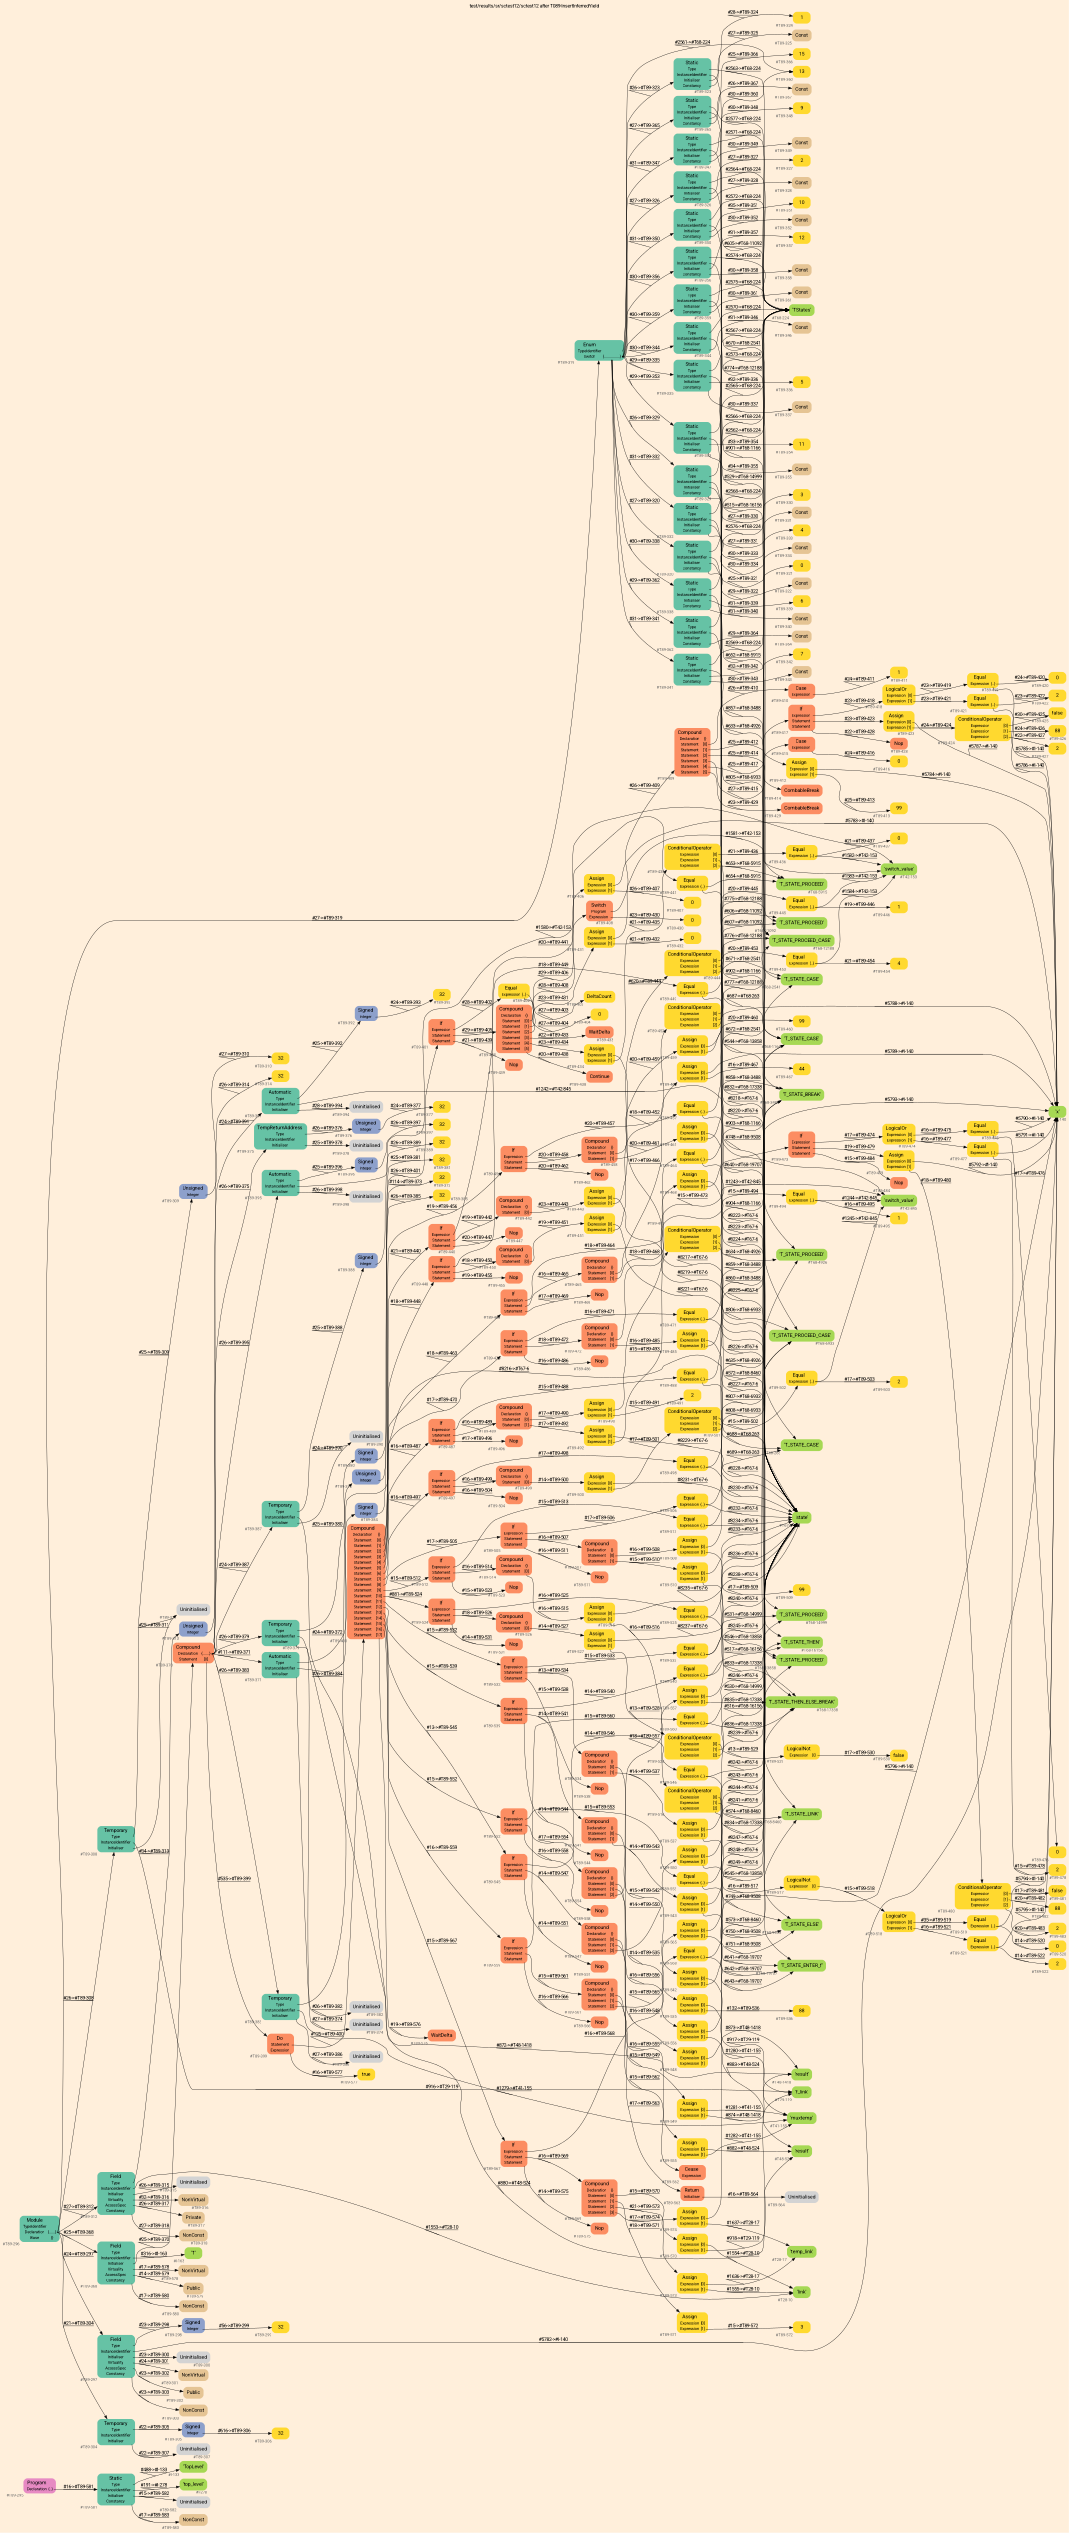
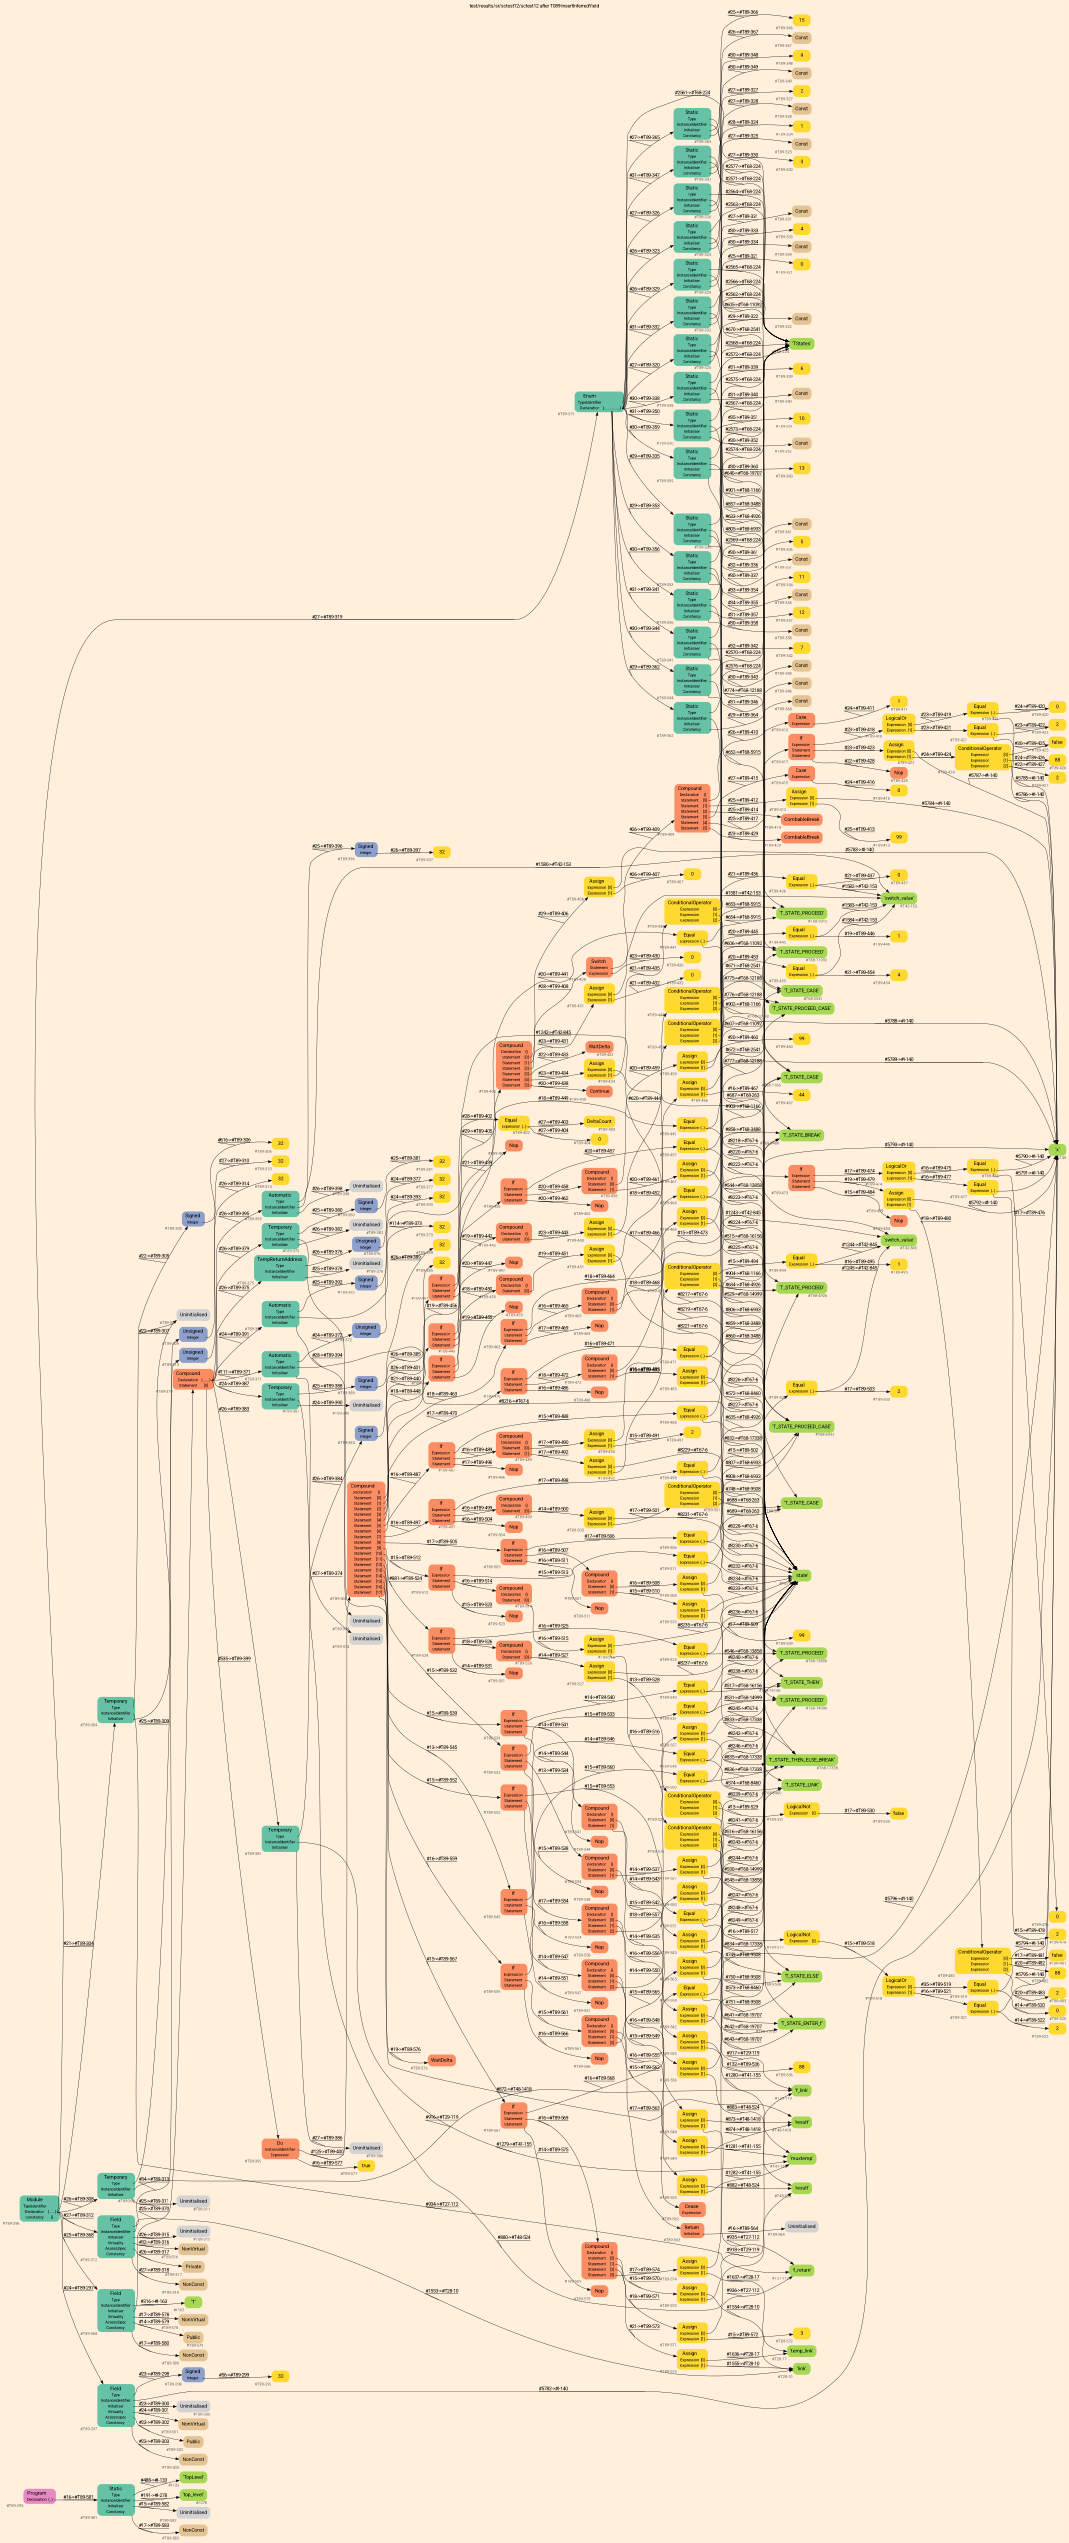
edge "Enum" -> "13": now "Enum" -> "'TStates'"
node "Enum": text "Switch" -> "Declaration"
node "Switch": text "Program" -> "Statement"
node "Do": text "Statement" -> "InstanceIdentifier"
node "Module": text "Base" -> "Constancy"
node "'f_return'": added
